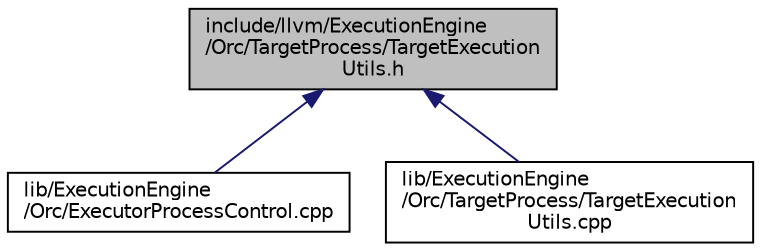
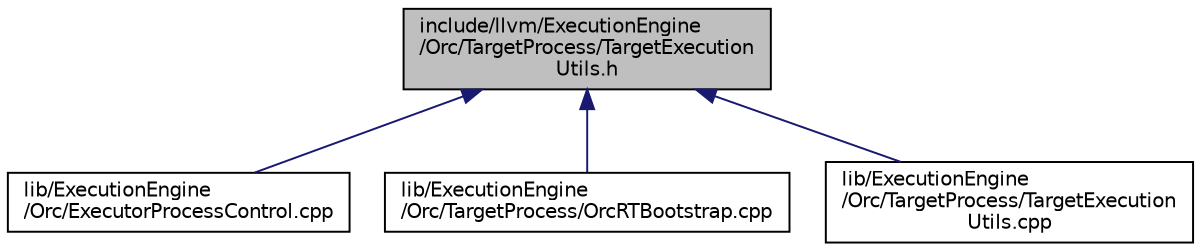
node "lib/ExecutionEngine /Orc/TargetProcess/OrcRTBootstrap.cpp": added
